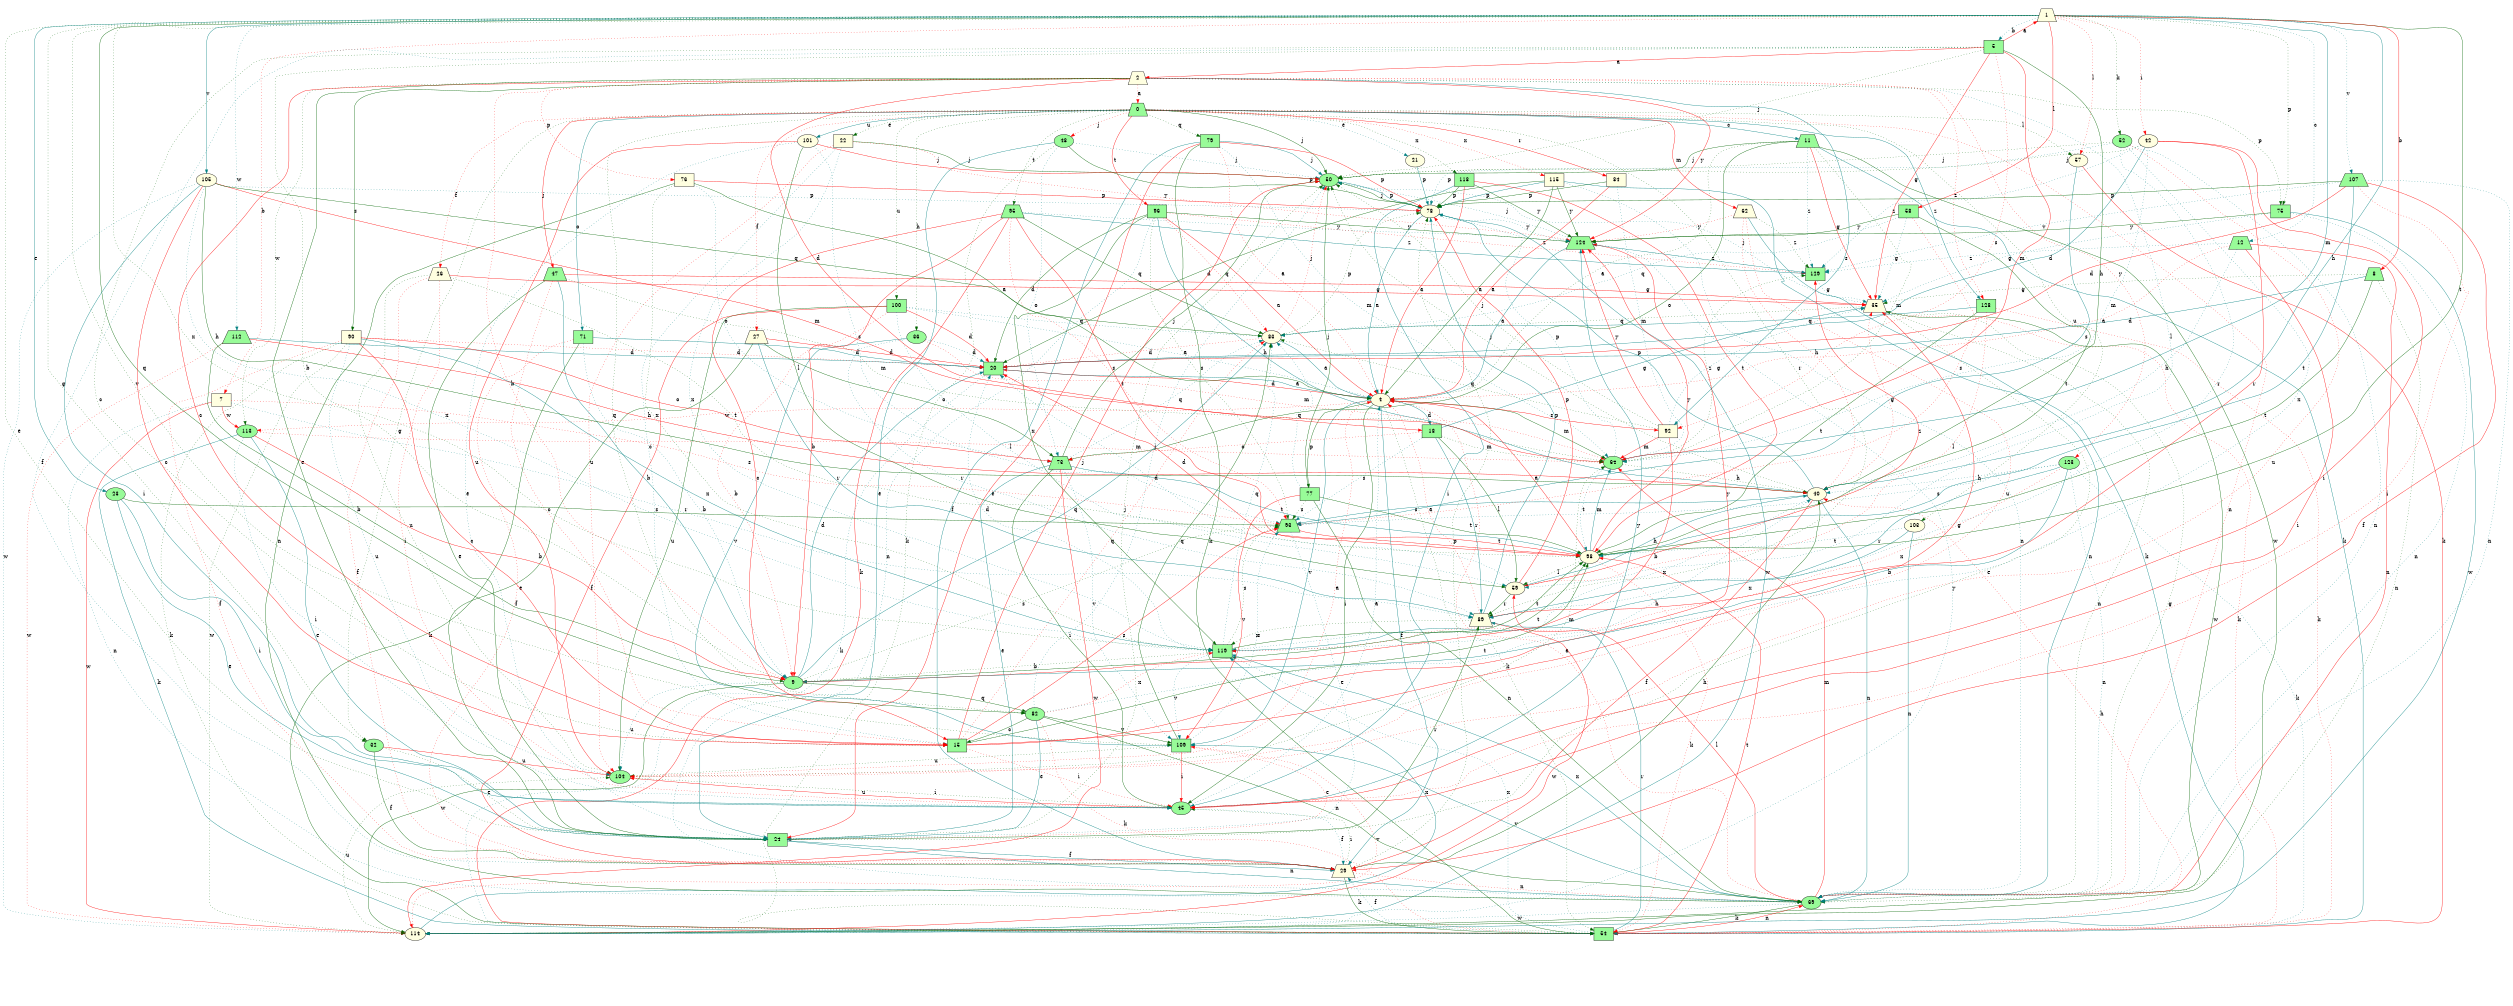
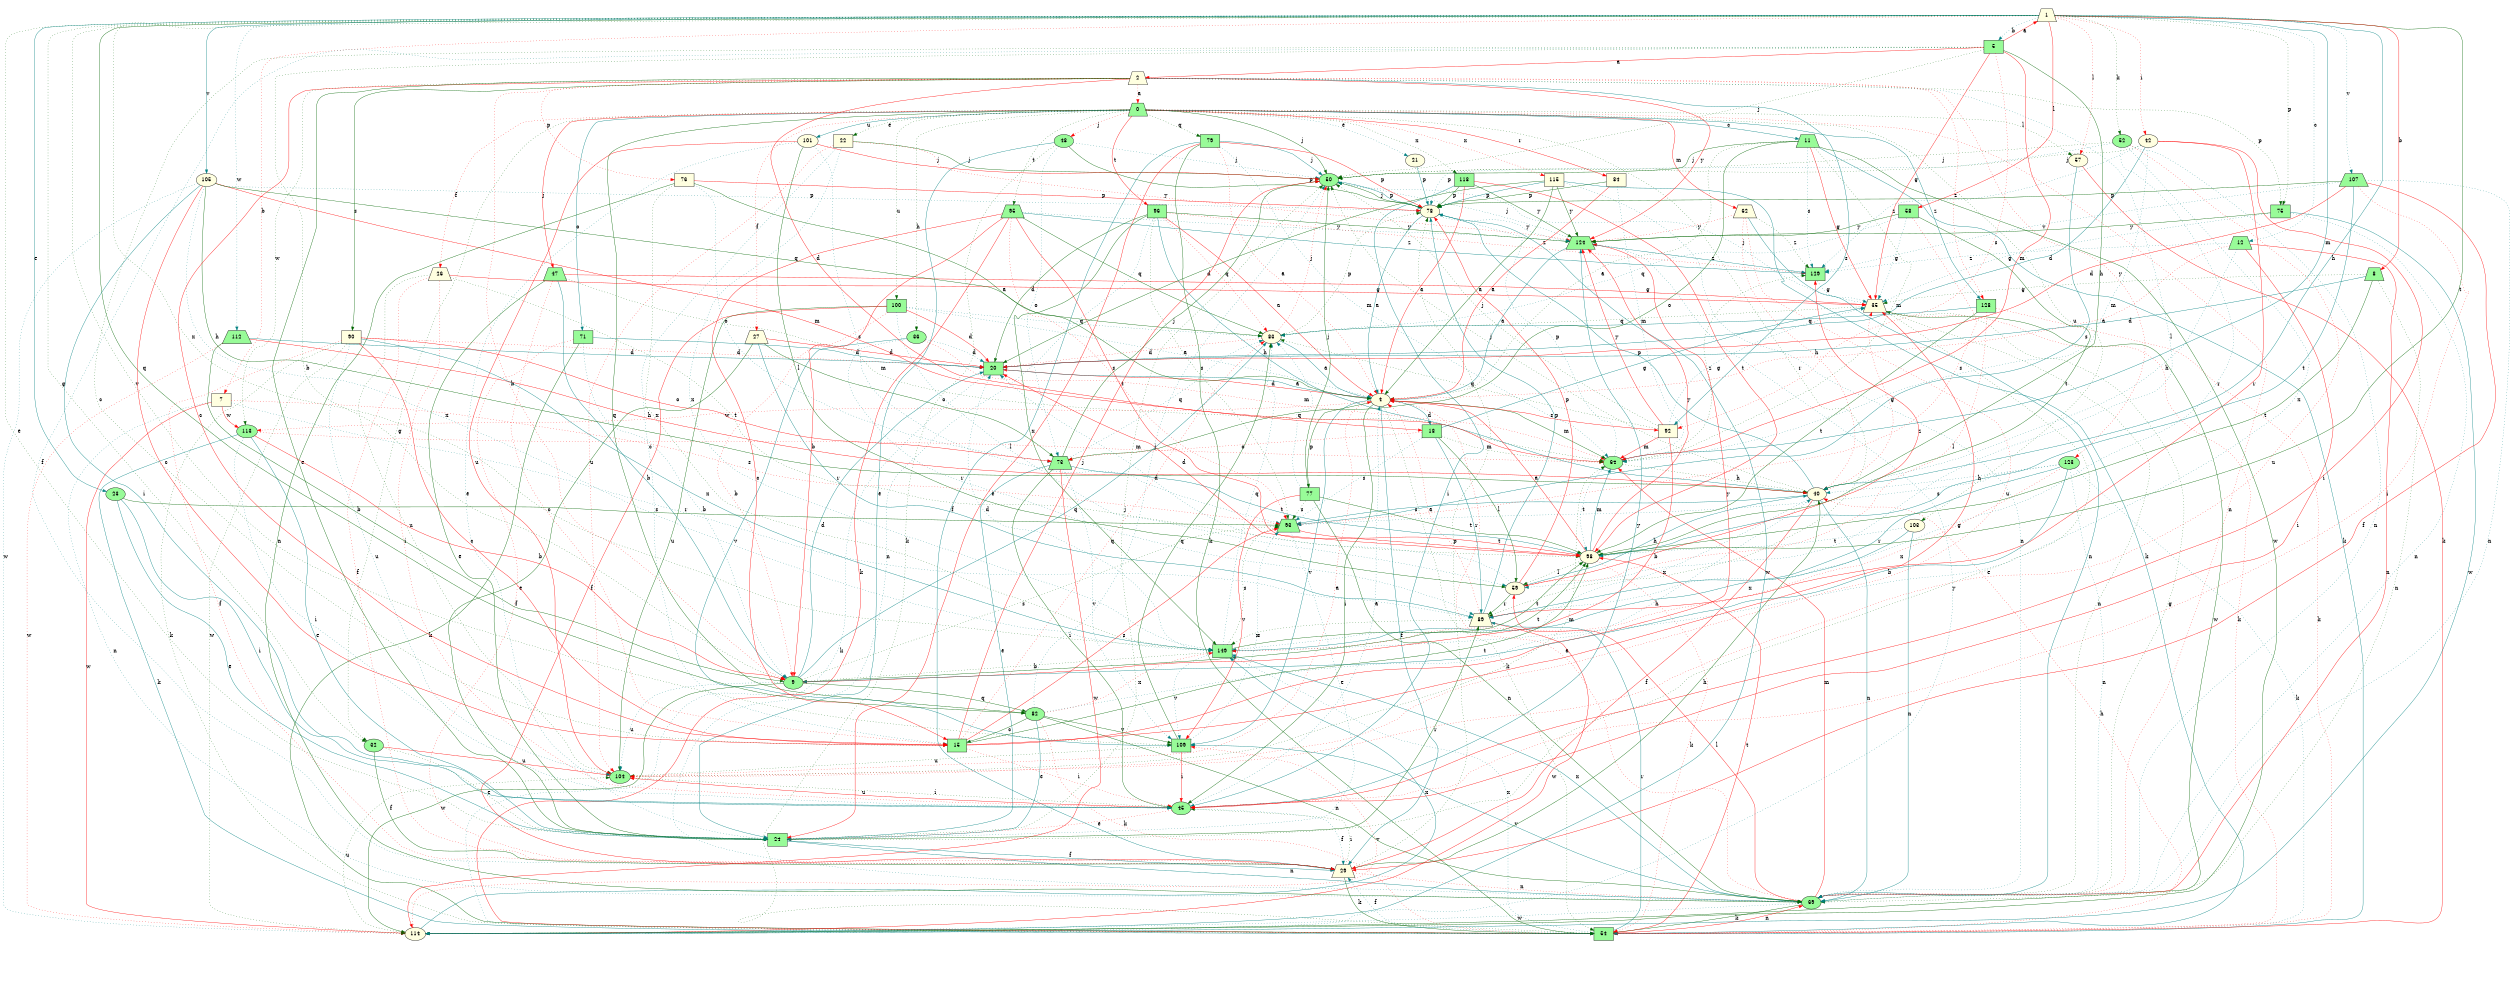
edge "11" -> "129": label "z" -> "s"
edge "0" -> "82": style dotted -> solid
node "119": label "119" -> "149"
edge "109" -> "24": now "45" -> "24"
